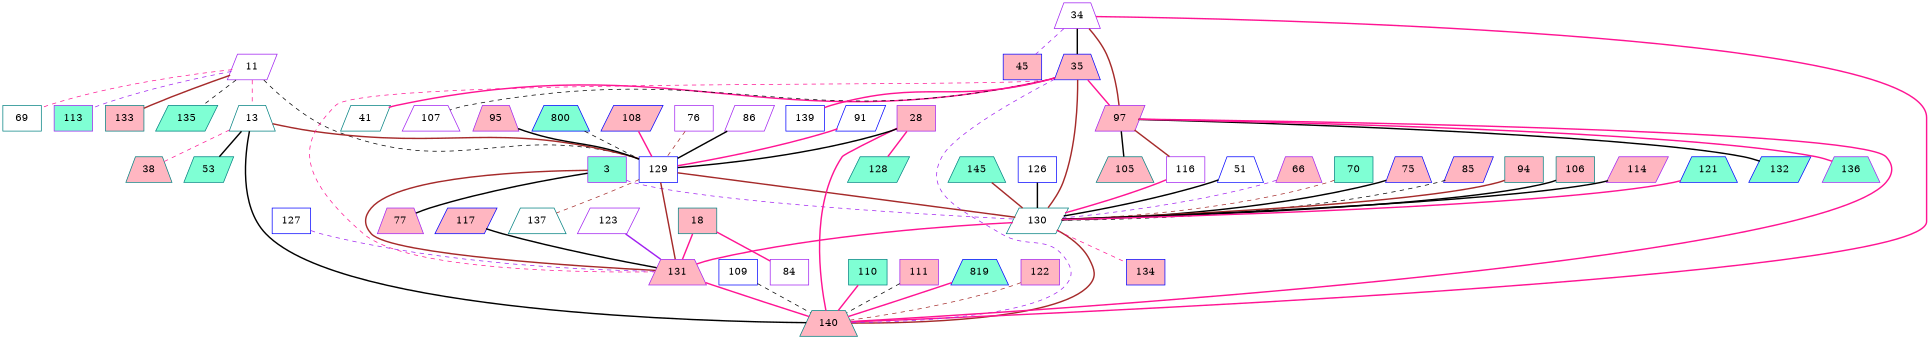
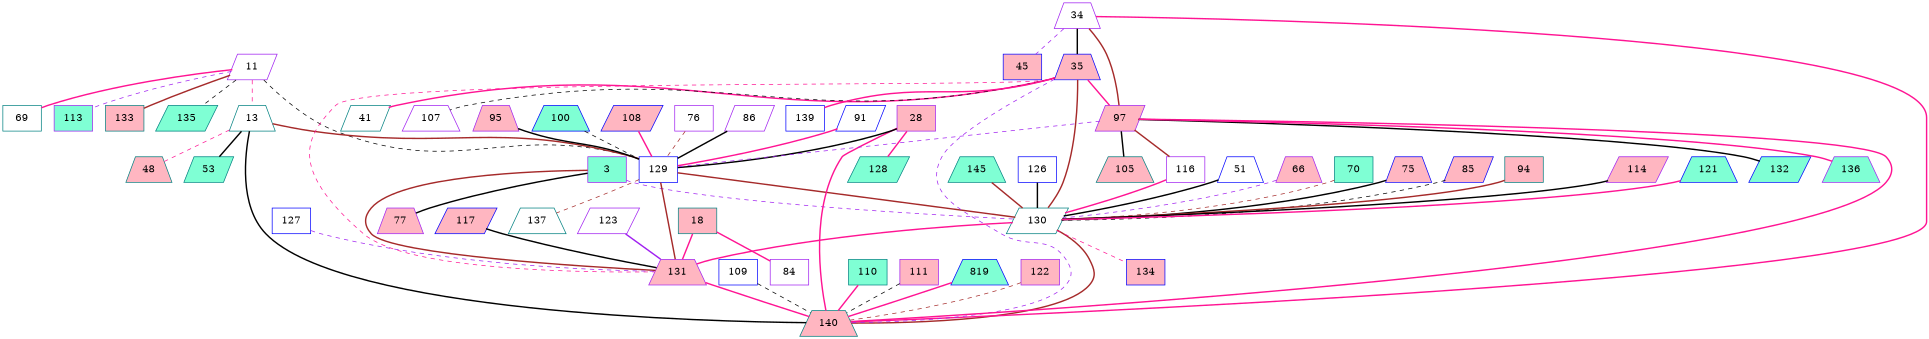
edge "11" -- "69": style dashed -> bold
node "800": label "800" -> "100"
edge "97" -- "129": added
node "38": label "38" -> "48"
node "106": removed
